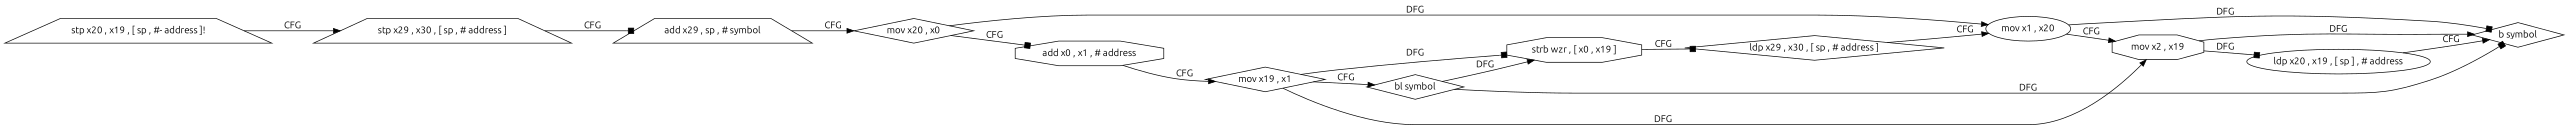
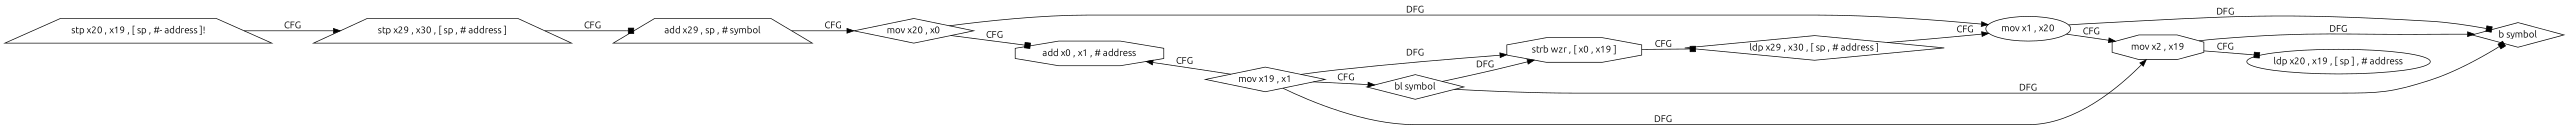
edge "mov x2 , x19" -> "ldp x20 , x19 , [ sp ] , # address": label "DFG" -> "CFG"
edge "ldp x20 , x19 , [ sp ] , # address" -> "b symbol": removed, label "CFG"
edge "mov x19 , x1" -> "strb wzr , [ x0 , x19 ]": arrowhead box -> normal
edge "add x0 , x1 , # address" -> "mov x19 , x1": reversed
